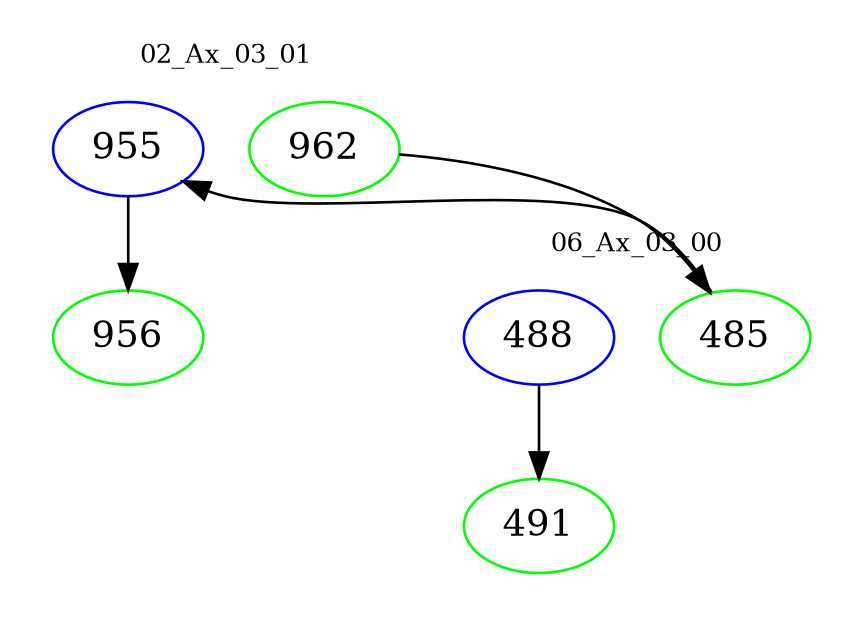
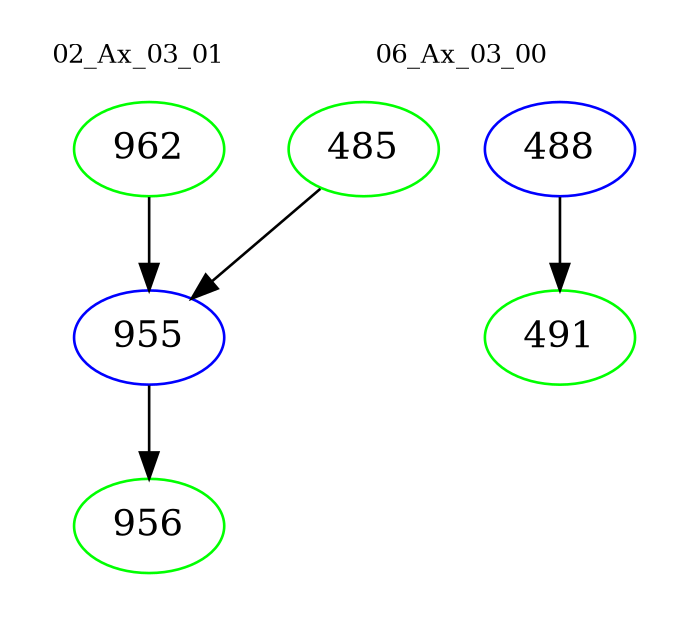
edge "962" -> "485": now "962" -> "955"
